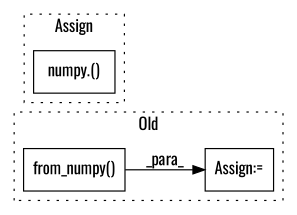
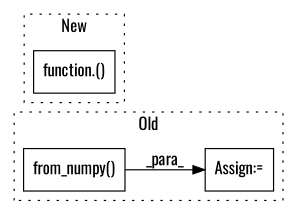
cluster "Assign": label "Assign" -> "New"
node "numpy.()": label "numpy.()" -> "function.()"
